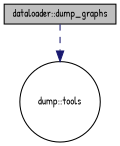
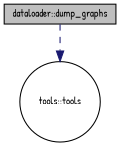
node "dump::tools": label "dump::tools" -> "tools::tools"
